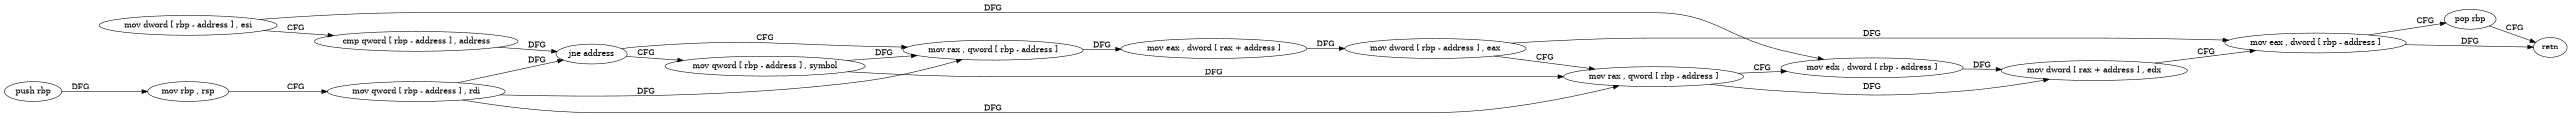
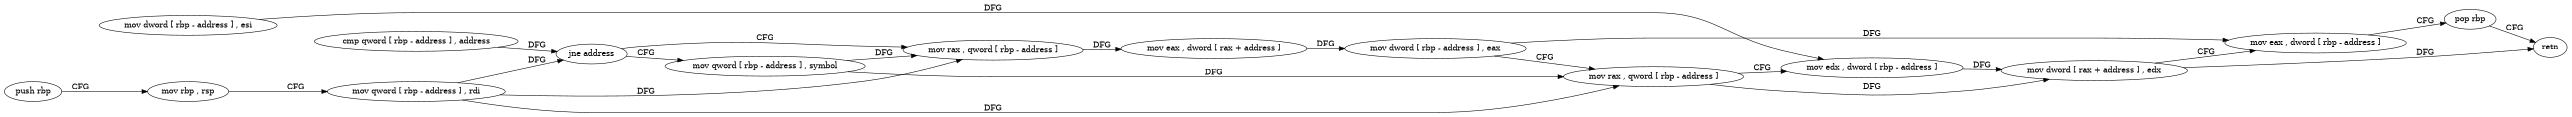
edge "mov dword [ rbp - address ] , esi" -> "cmp qword [ rbp - address ] , address": removed, label "CFG"
edge "mov eax , dword [ rbp - address ]" -> "retn": now "mov dword [ rax + address ] , edx" -> "retn"
edge "push rbp" -> "mov rbp , rsp": label "DFG" -> "CFG"
